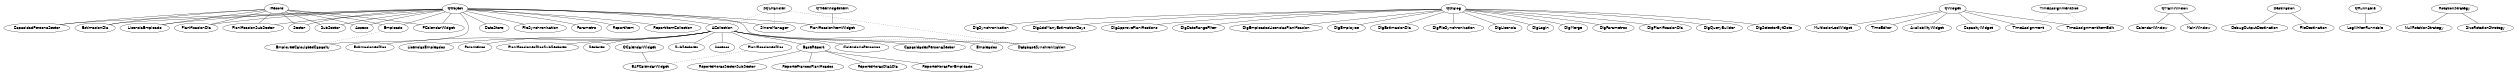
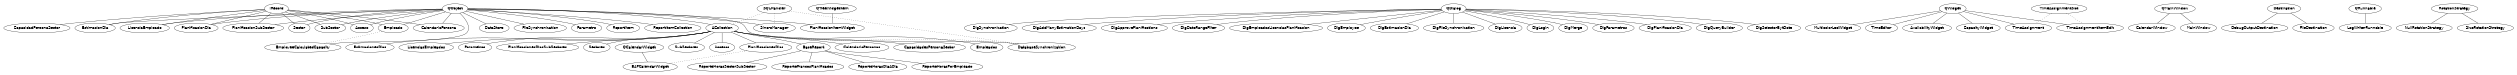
edge "QObject" -- "CapacidadPersonaSector": removed
node "PCalendarWidget": label "PCalendarWidget" -> "CalendarioPersona"
